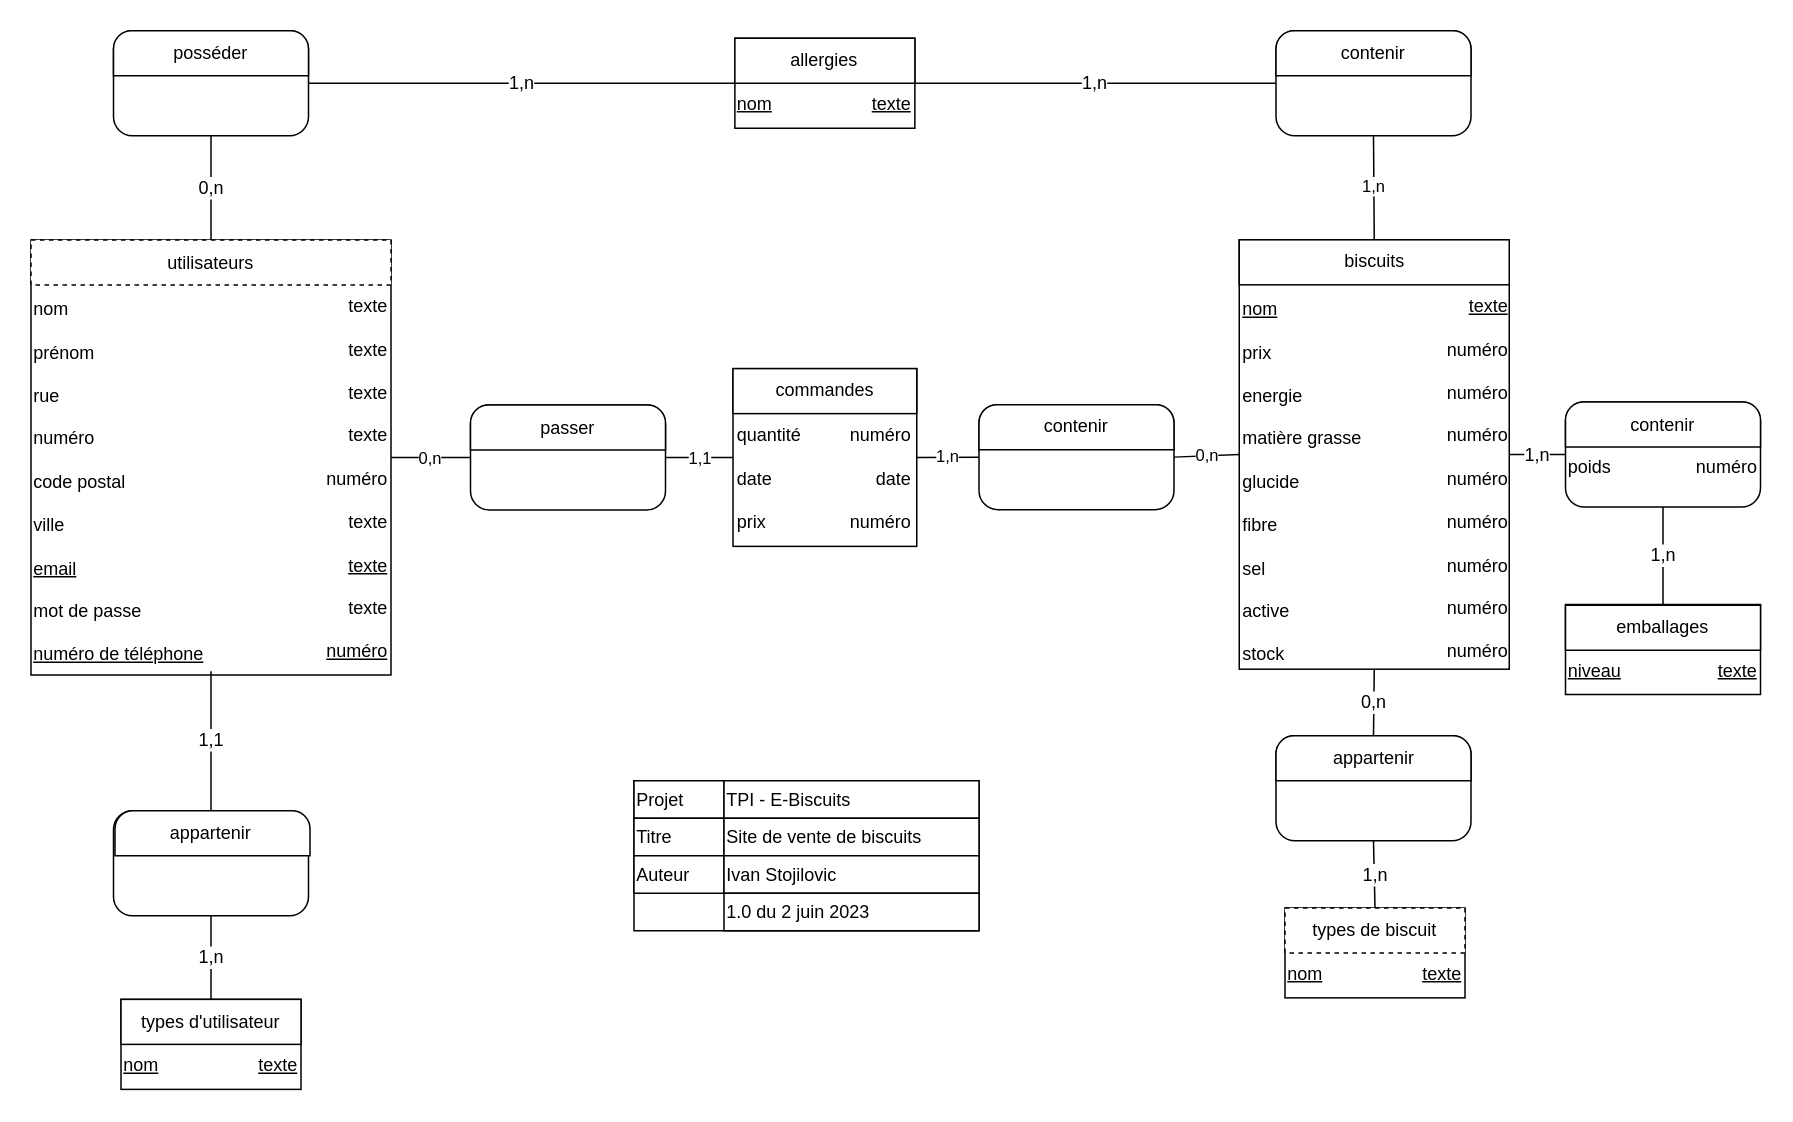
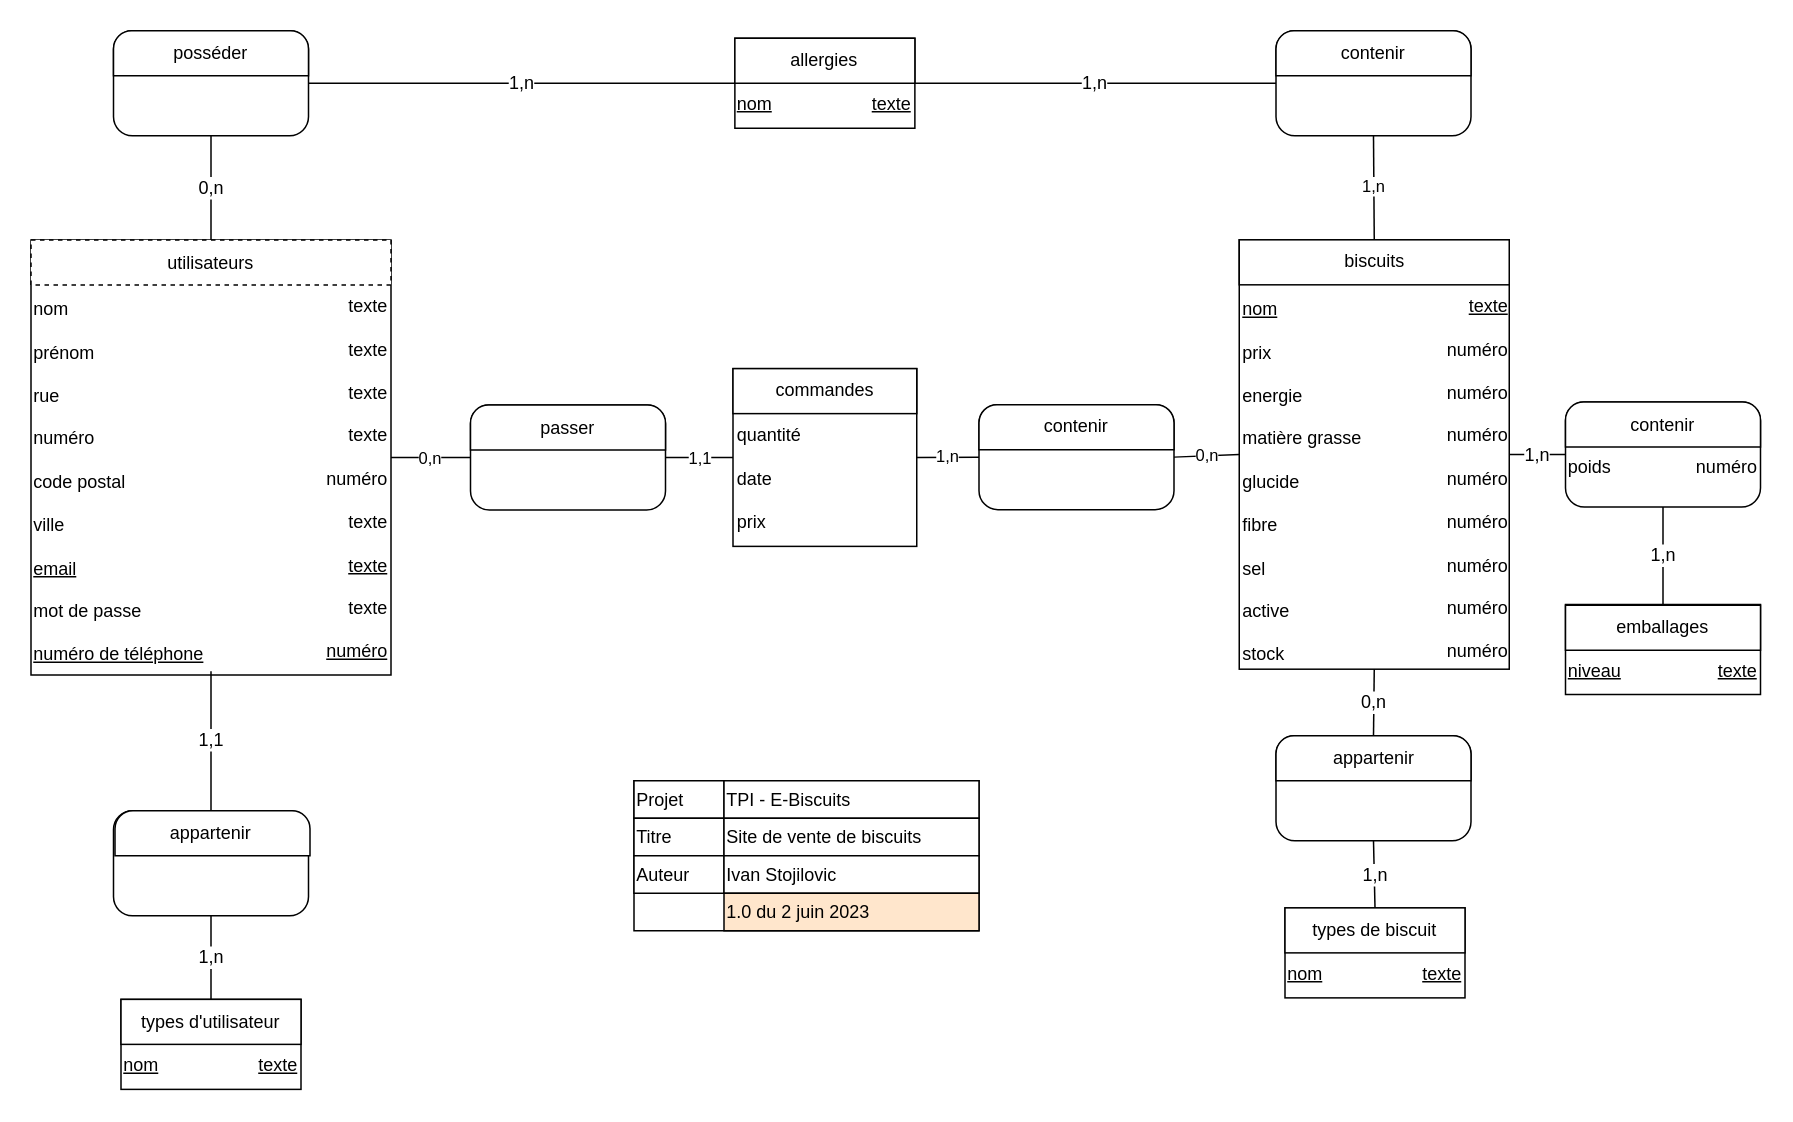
node "numéro date numéro": removed
node "1.0 du 2 juin 2023": fillcolor #ffffff -> #ffe6cc
node "types de biscuit": style dashed -> solid
